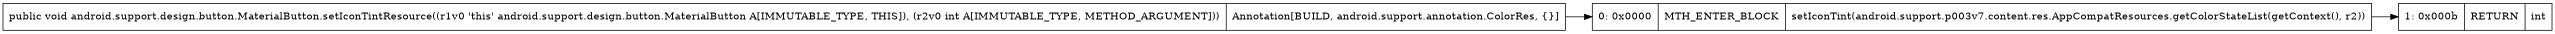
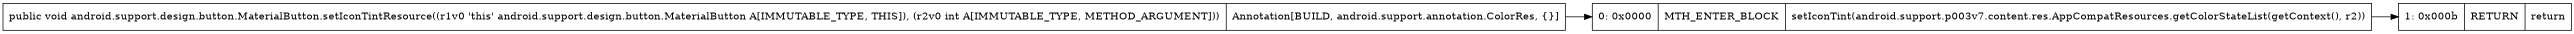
node "1: 0x000b": text "int" -> "return"
